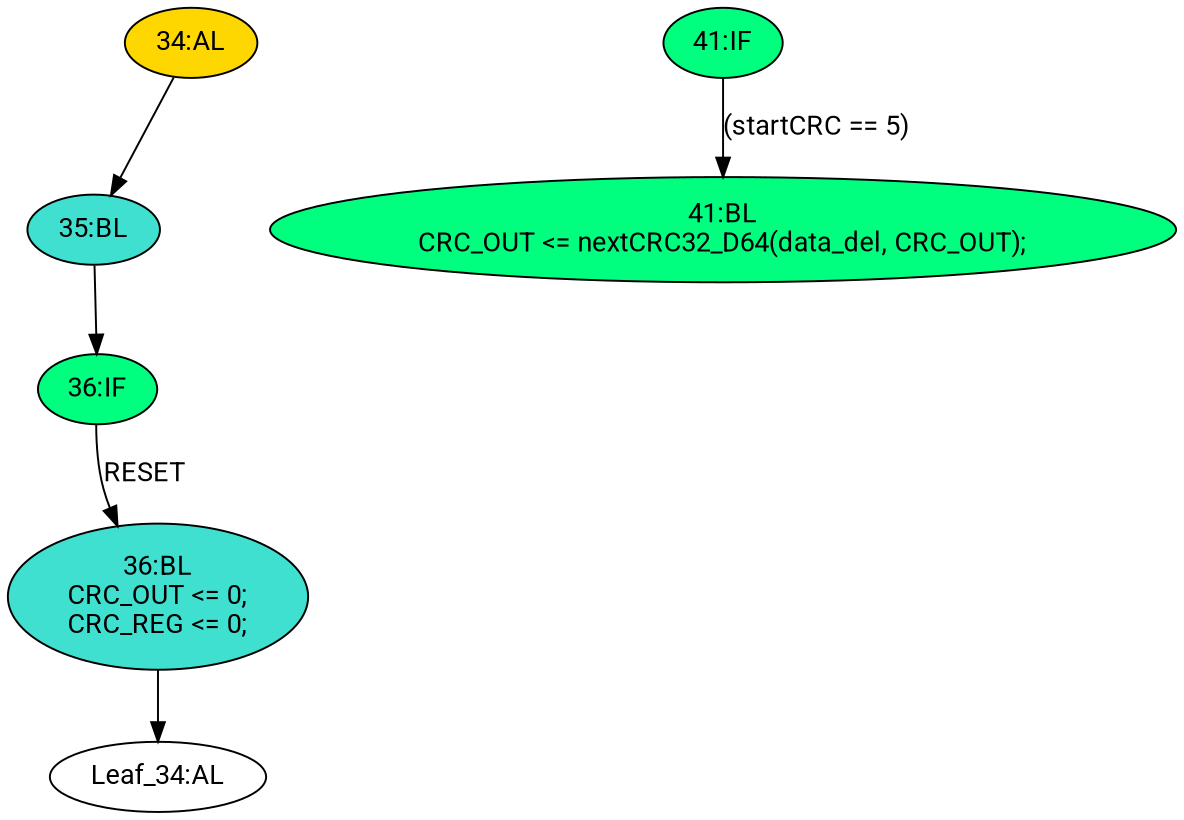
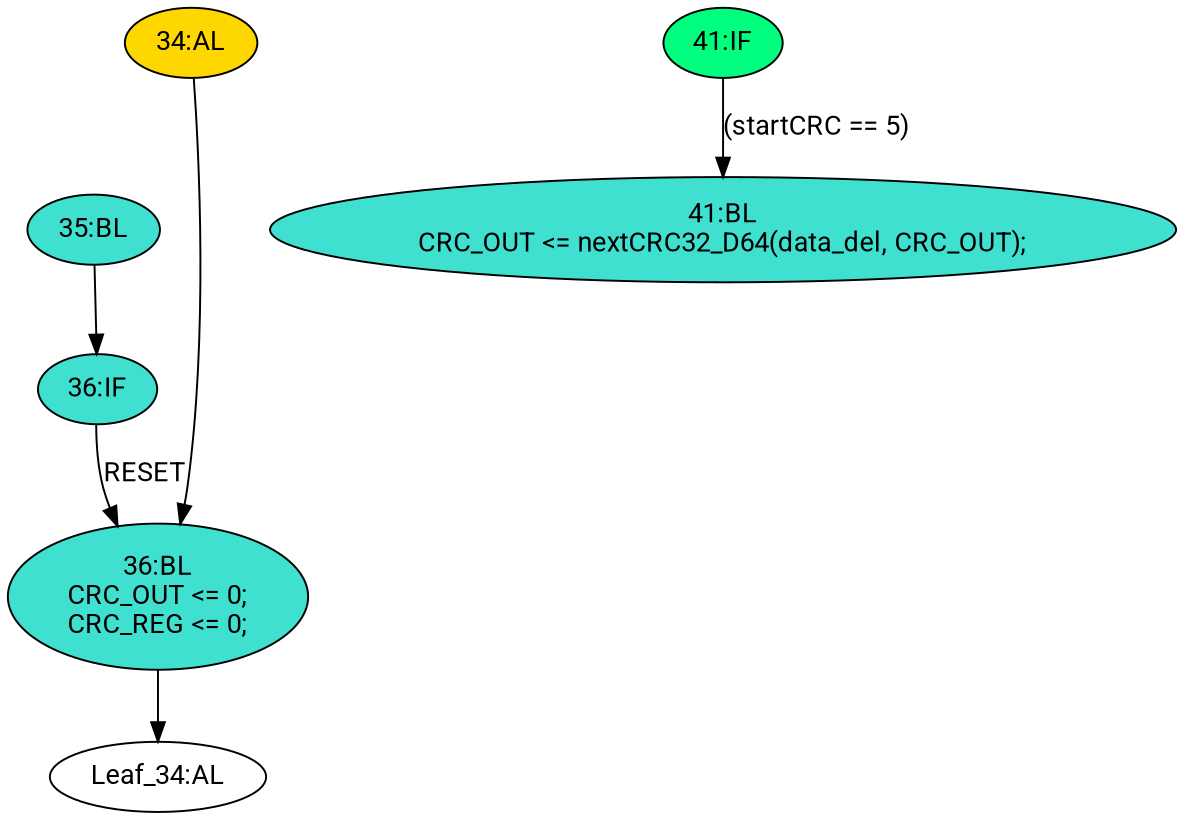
edge "34:AL" -> "35:BL": now "34:AL" -> "36:BL CRC_OUT <= 0; CRC_REG <= 0;"
node "41:BL CRC_OUT <= nextCRC32_D64(data_del, CRC_OUT);": fillcolor springgreen -> turquoise
node "36:IF": fillcolor springgreen -> turquoise
